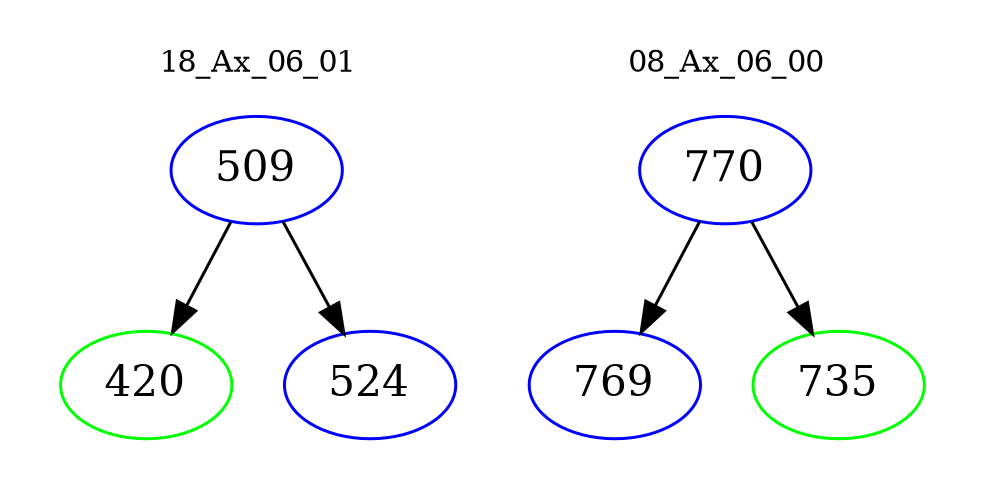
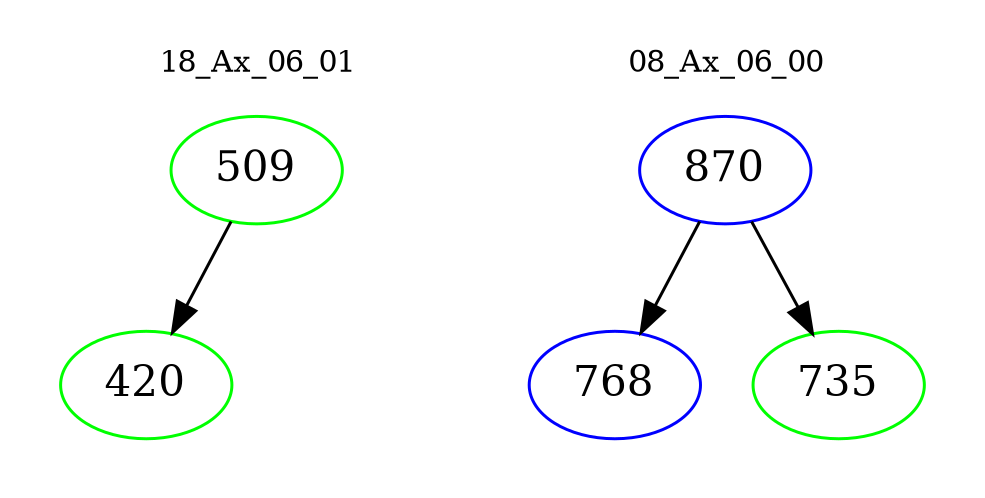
node "509": color blue -> green
node "770": label "770" -> "870"
node "524": removed
node "769": label "769" -> "768"
